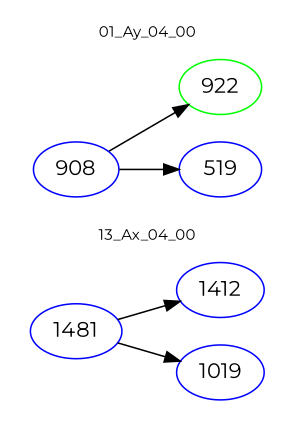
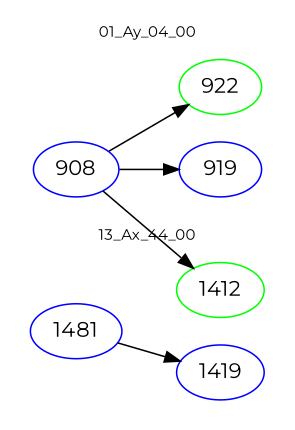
node "519": label "519" -> "919"
cluster "13_Ax_04_00": label "13_Ax_04_00" -> "13_Ax_44_00"
node "1412": color blue -> green
edge "1481" -> "1412": now "908" -> "1412"
node "1019": label "1019" -> "1419"
